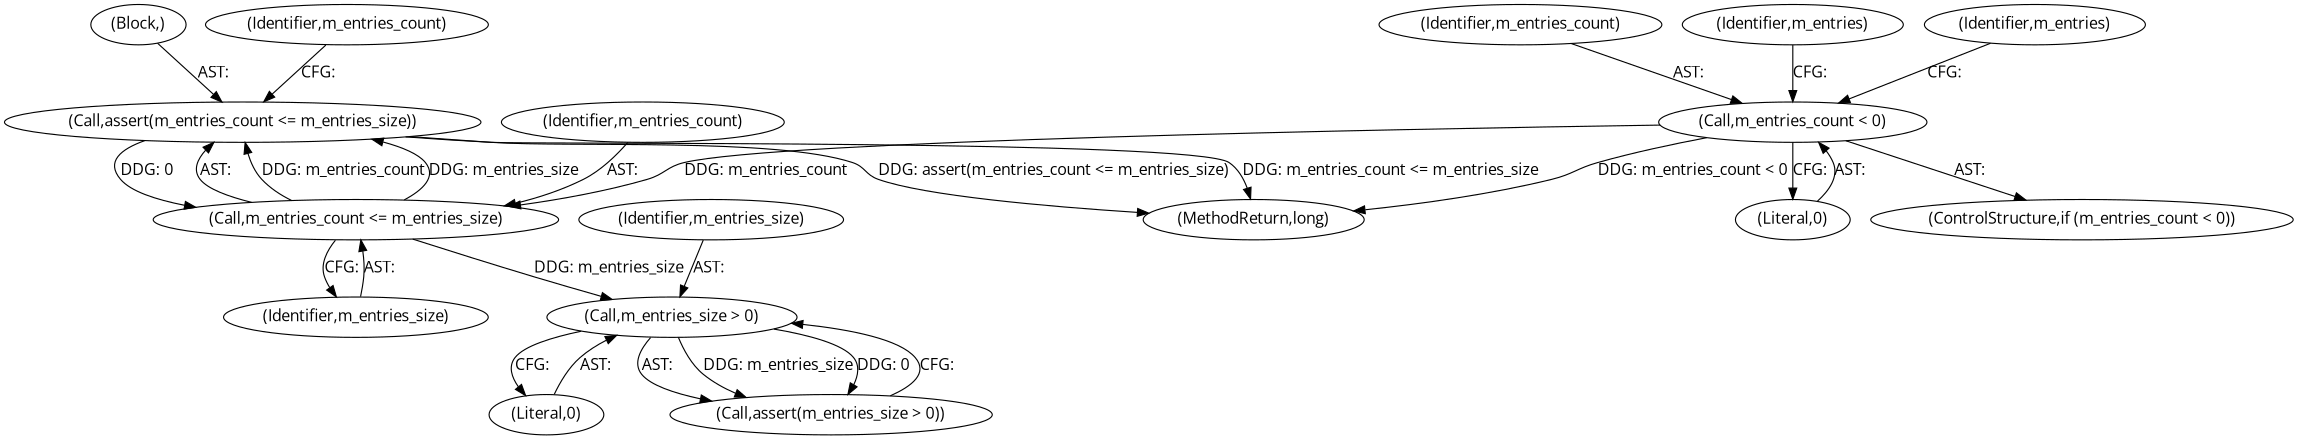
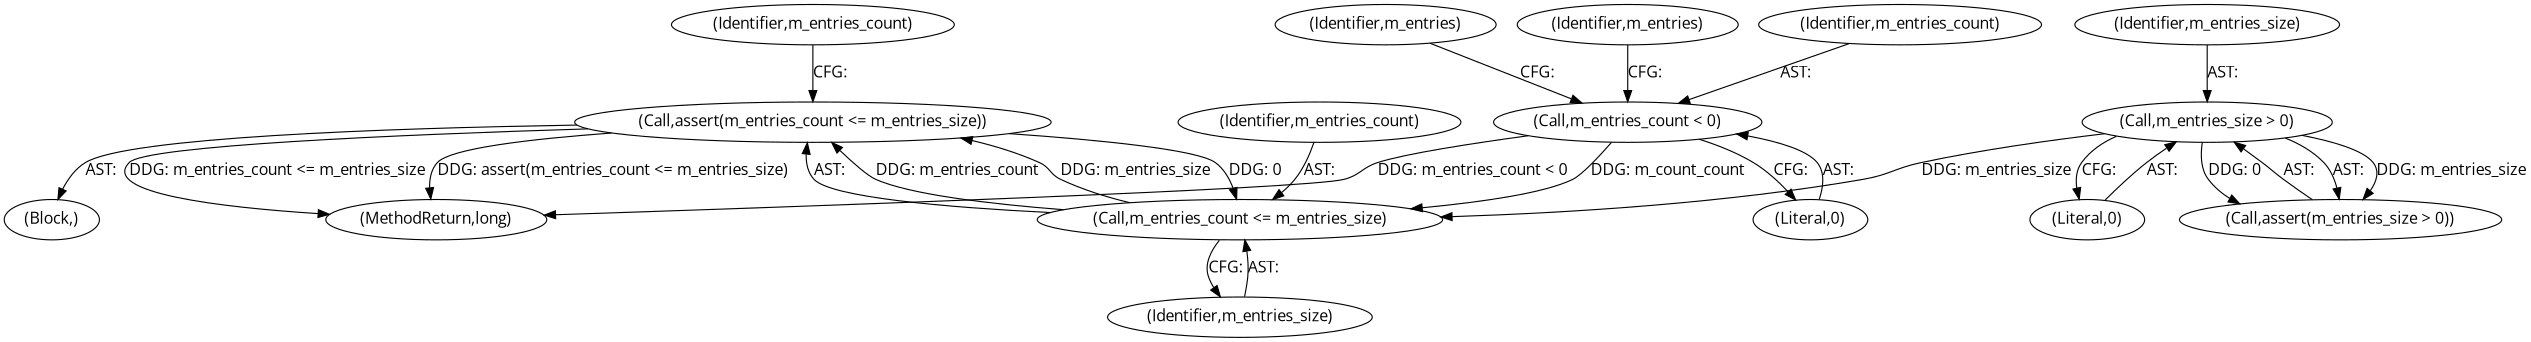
edge "(Block,)" -> "(Call,assert(m_entries_count <= m_entries_size))": reversed
edge "(Call,m_entries_count < 0)" -> "(Call,m_entries_count <= m_entries_size)": label "DDG: m_entries_count" -> "DDG: m_count_count"
node "(ControlStructure,if (m_entries_count < 0))": removed
edge "(Call,m_entries_count <= m_entries_size)" -> "(Call,m_entries_size > 0)": reversed
edge "(Call,assert(m_entries_size > 0))" -> "(Call,m_entries_size > 0)": label "CFG: " -> "AST: "
